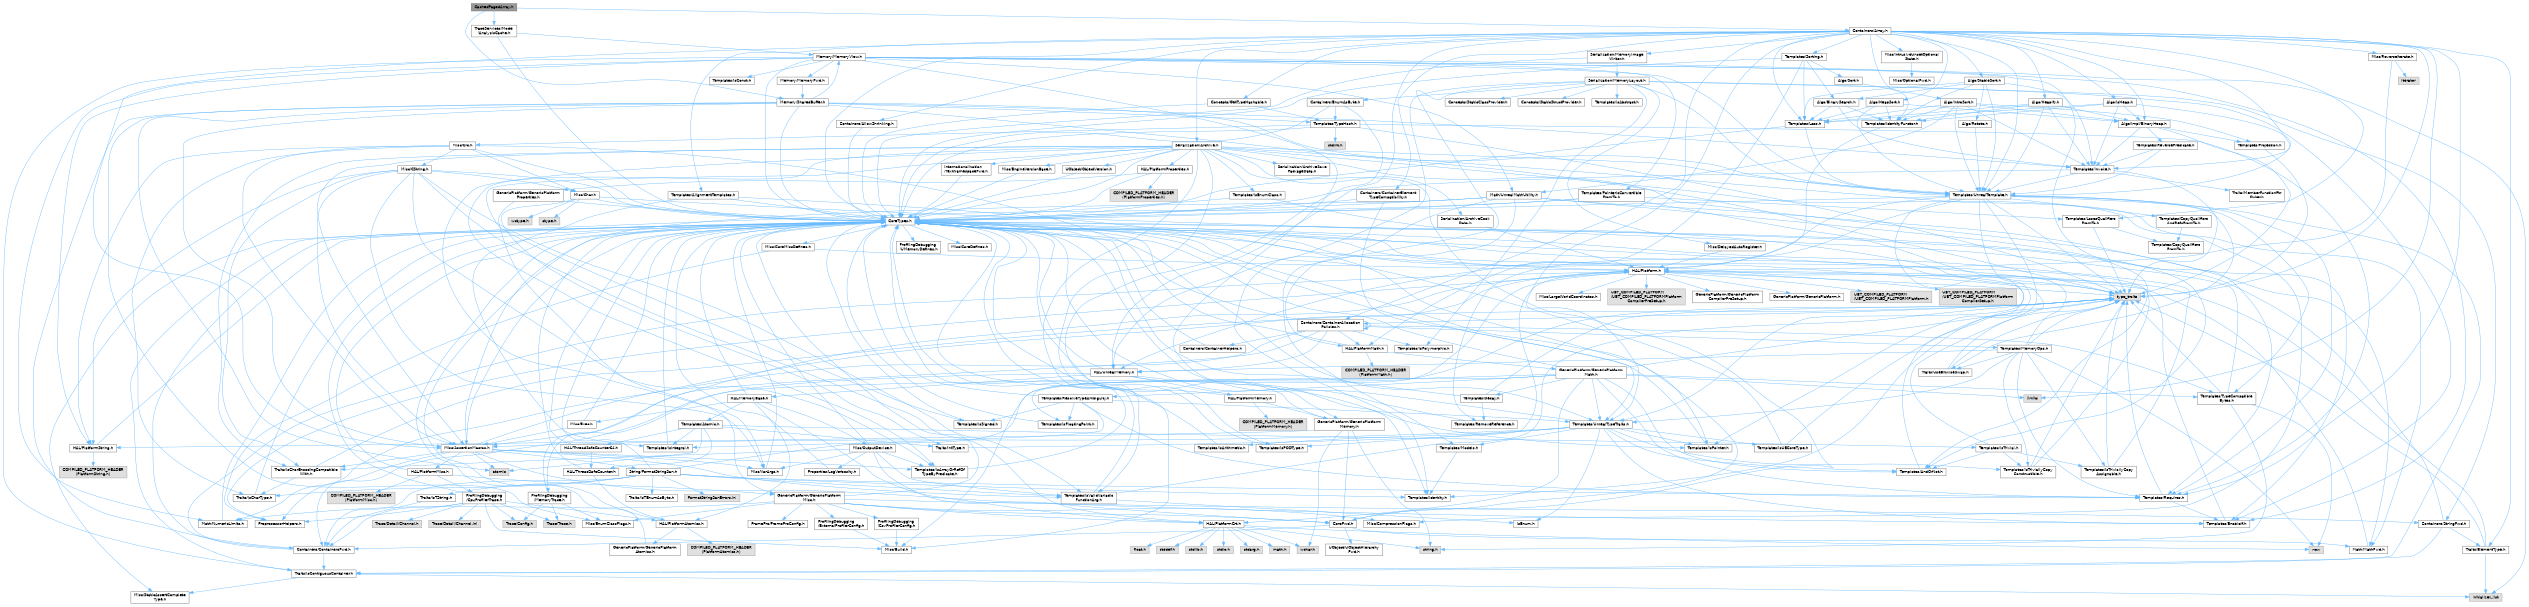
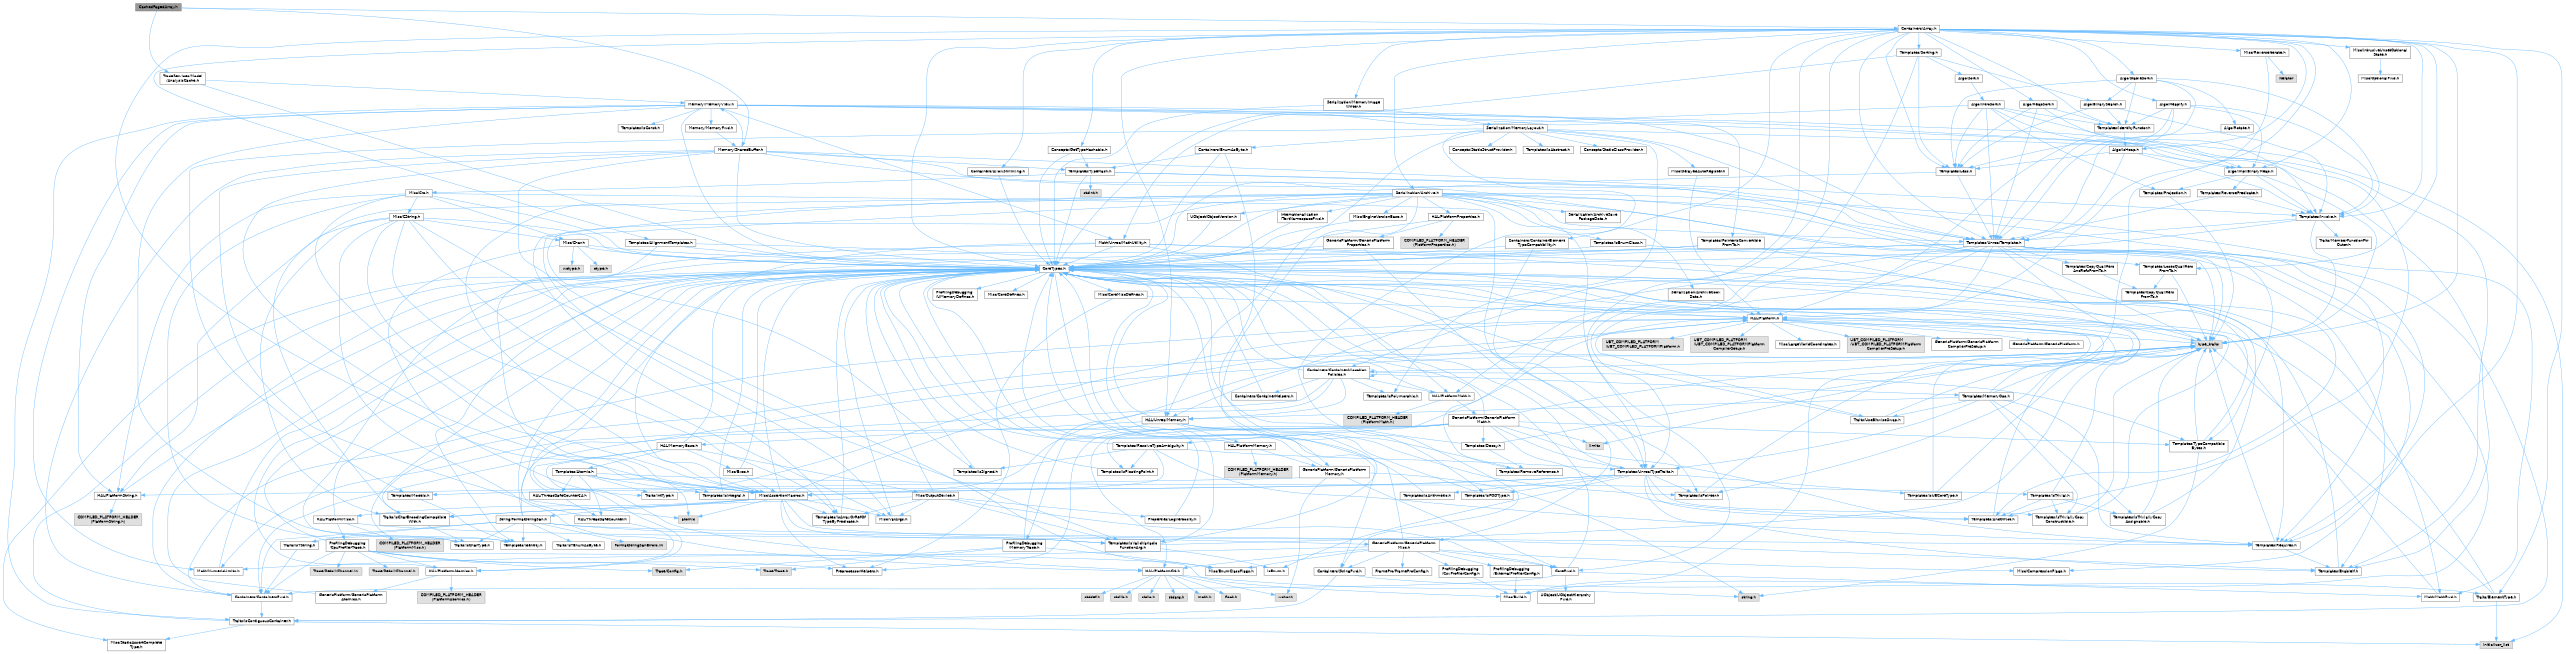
edge "Algo/IsHeap.h" -> "Templates/IdentityFunctor.h": reversed
edge "Containers/StringFwd.h" -> "CoreTypes.h": reversed
node "new": removed
